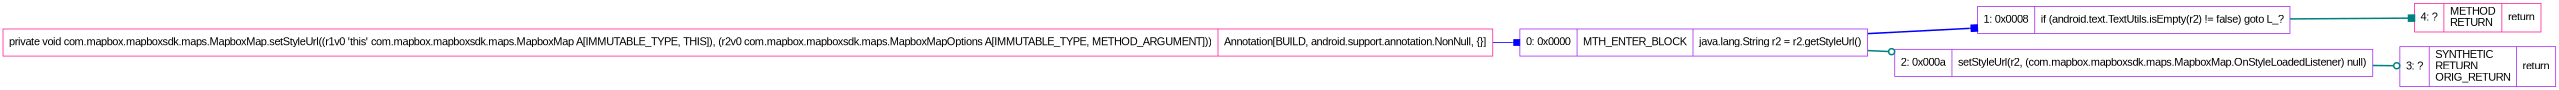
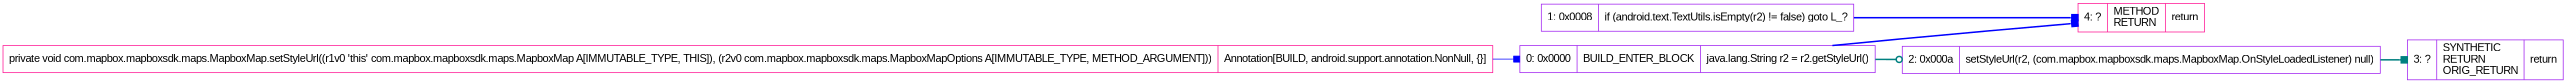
edge "1: 0x0008" -> "4: ?": color teal -> blue
edge "0: 0x0000" -> "1: 0x0008": now "0: 0x0000" -> "4: ?"
node "0: 0x0000": text "MTH_ENTER_BLOCK" -> "BUILD_ENTER_BLOCK"
edge "2: 0x000a" -> "3: ?": arrowhead odot -> box
